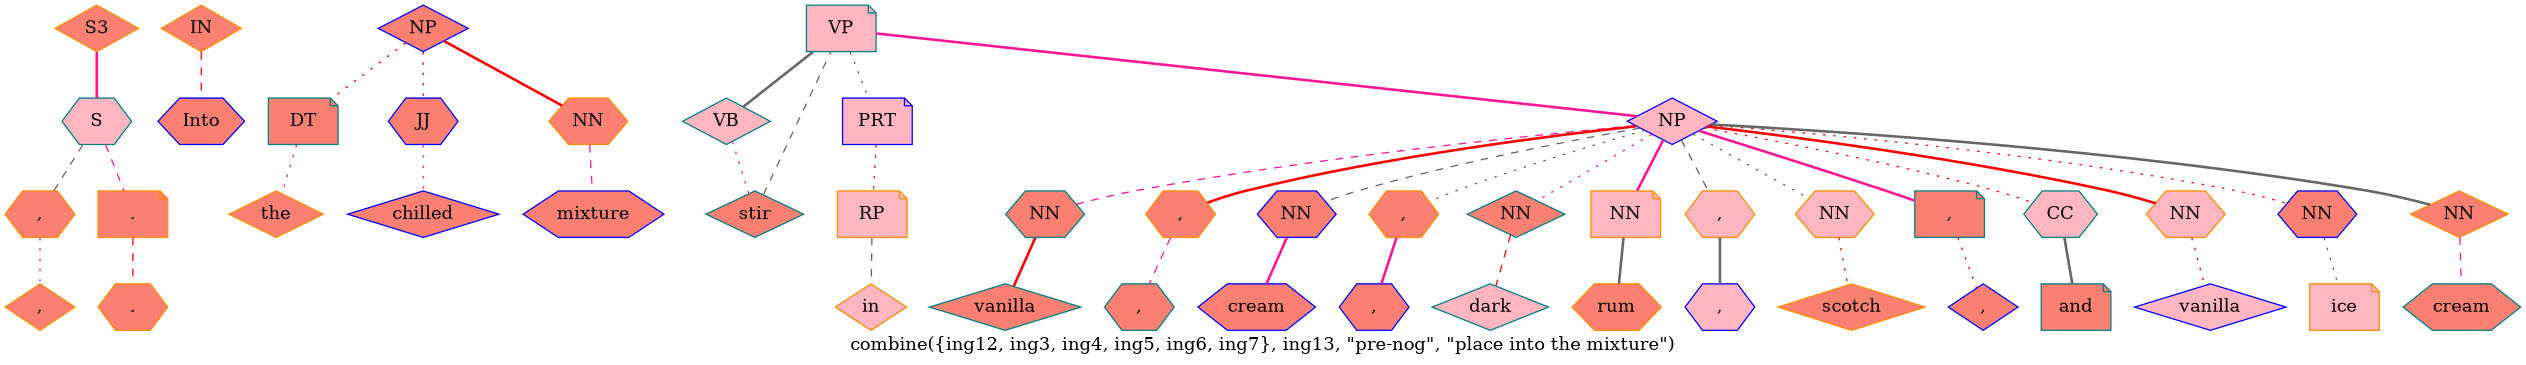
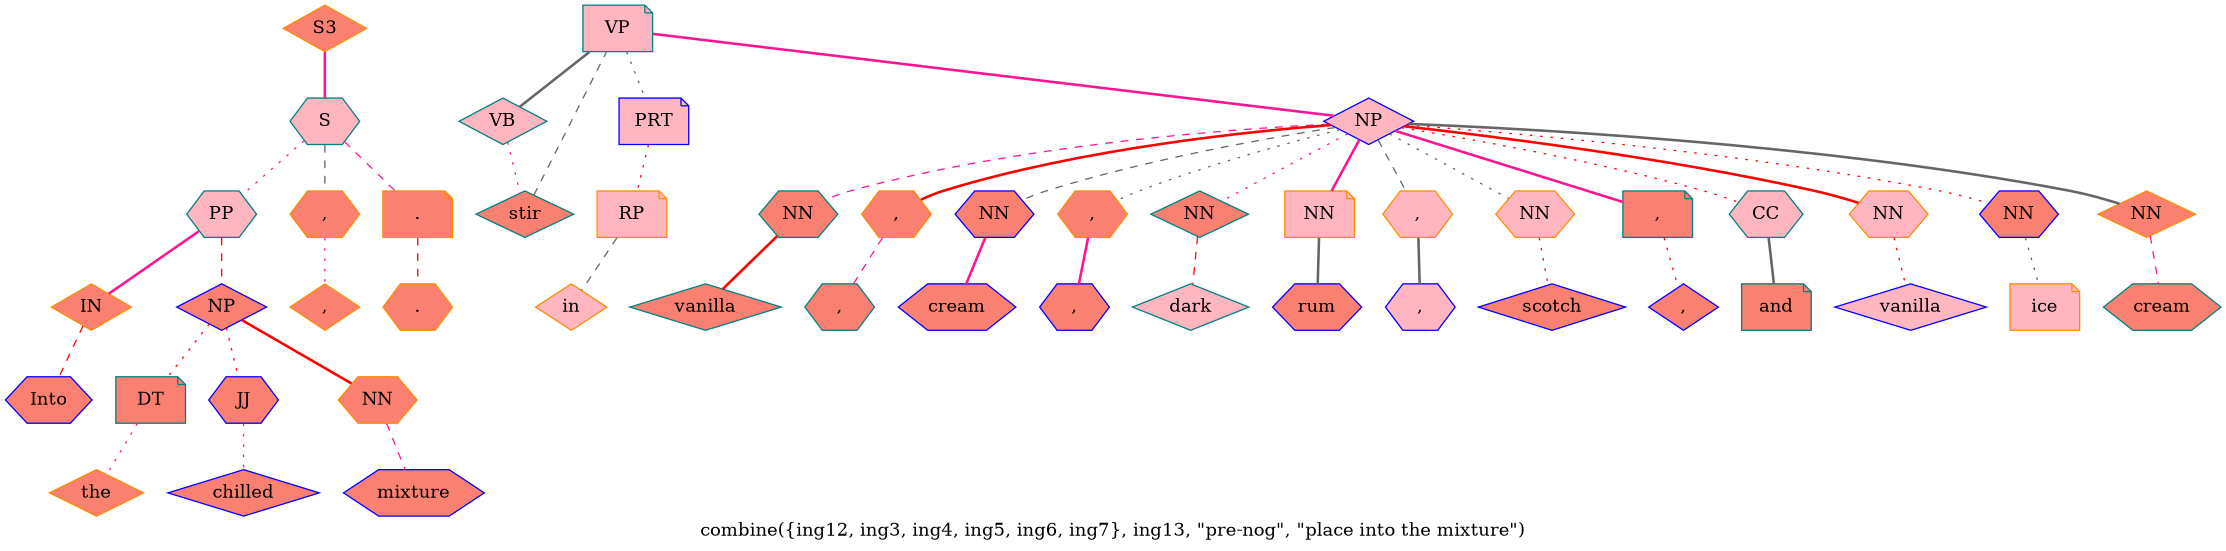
node "PP": added
node "rum": color darkorange -> blue
node "scotch": color darkorange -> blue
